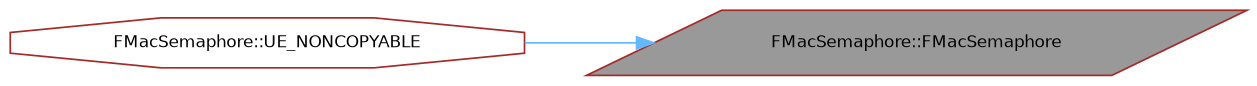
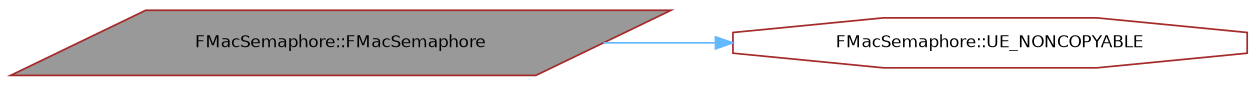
edge "FMacSemaphore::UE_NONCOPYABLE" -> "FMacSemaphore::FMacSemaphore": reversed
